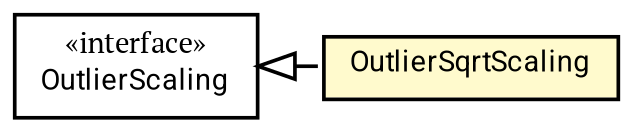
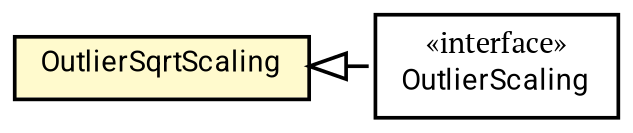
edge "OutlierSqrtScaling" -> "OutlierScaling": reversed
